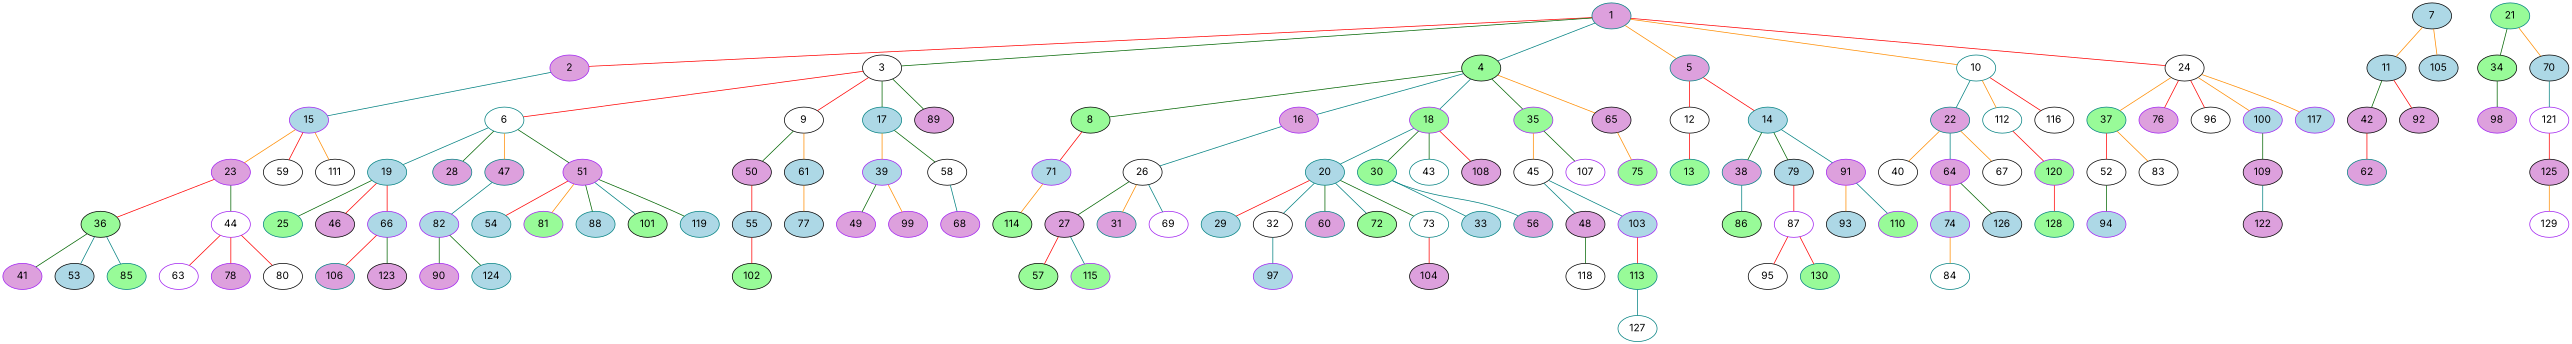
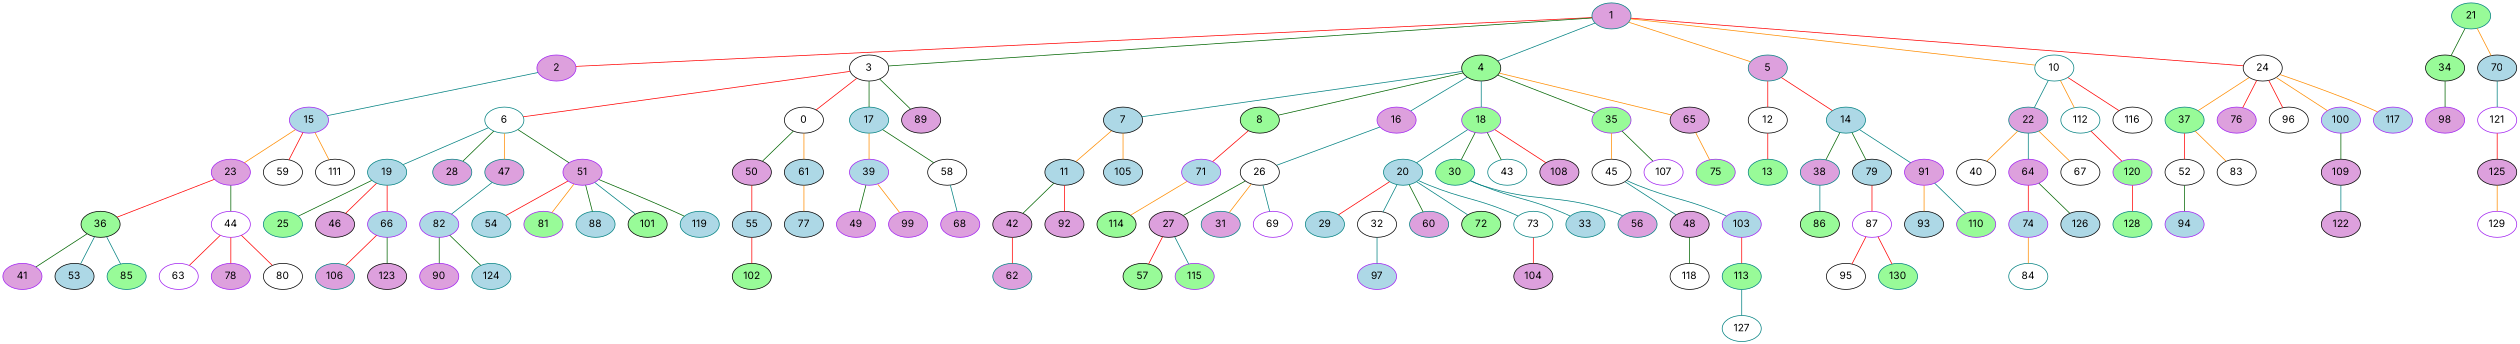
edge "4" -- "7": added
node "9": label "9" -> "0"
edge "20" -- "73": color darkgreen -> teal
